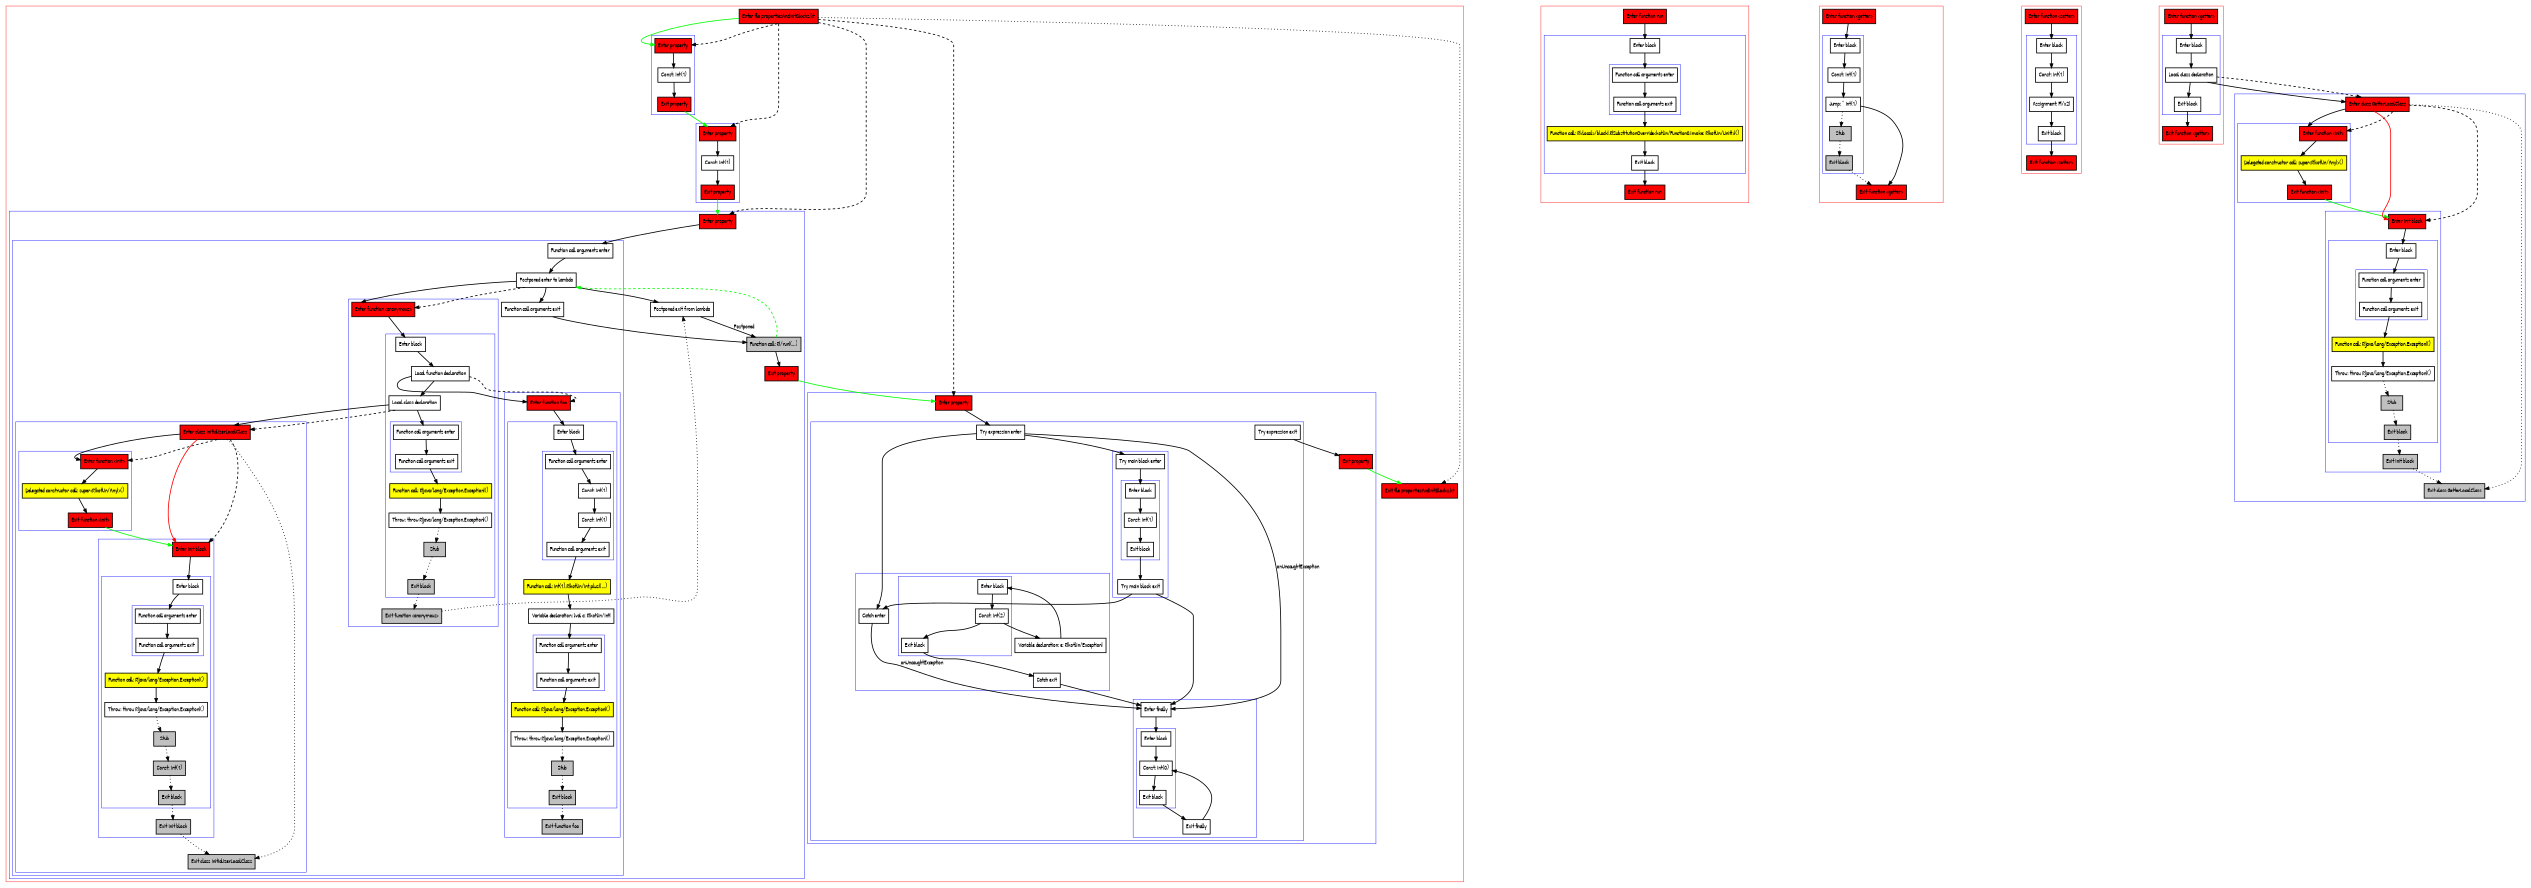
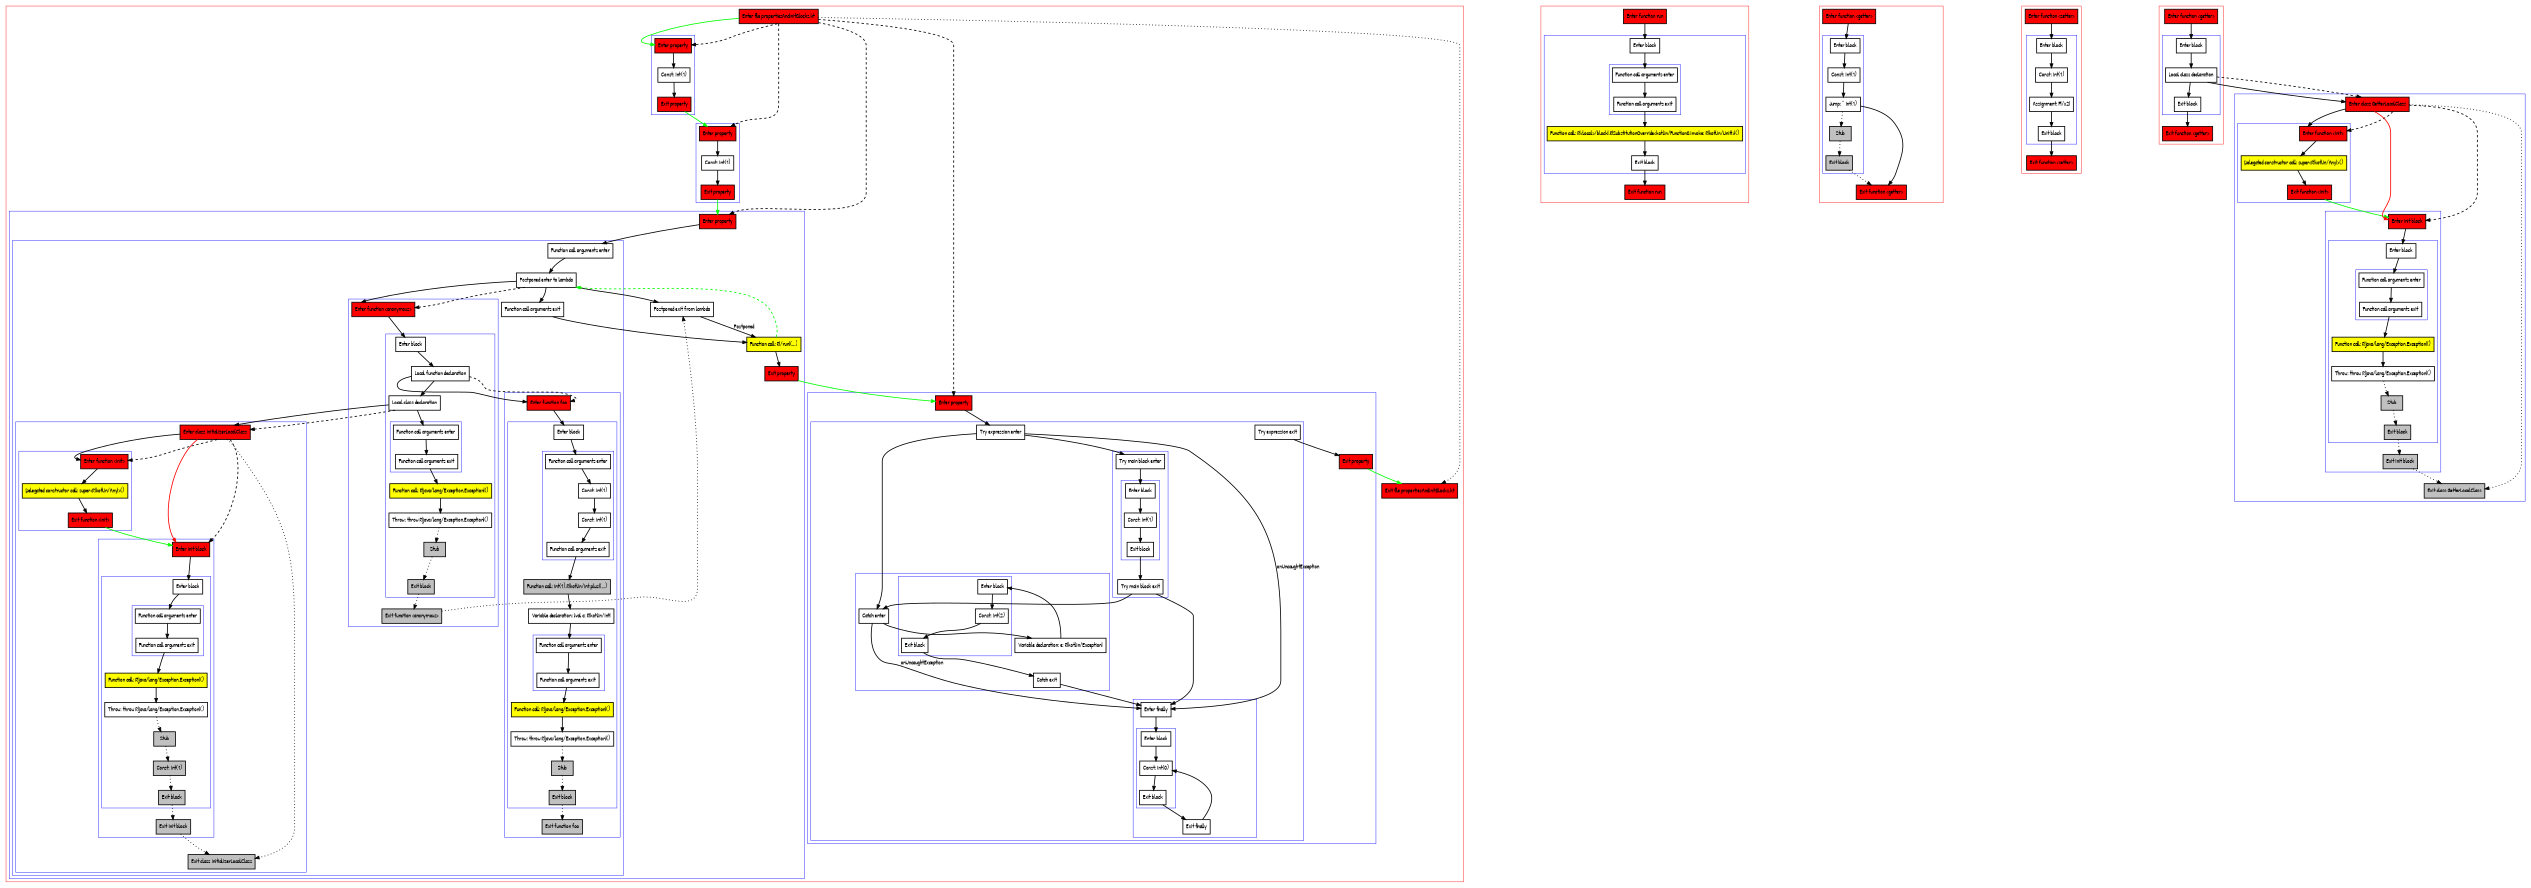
node "Function call: R|/run|(...)": fillcolor gray -> yellow
node "Function call: Int(1).R|kotlin/Int.plus|(...)": fillcolor yellow -> gray
edge "Const: Int(2)" -> "Variable declaration: e: R|kotlin/Exception|": now "Catch enter" -> "Variable declaration: e: R|kotlin/Exception|"
